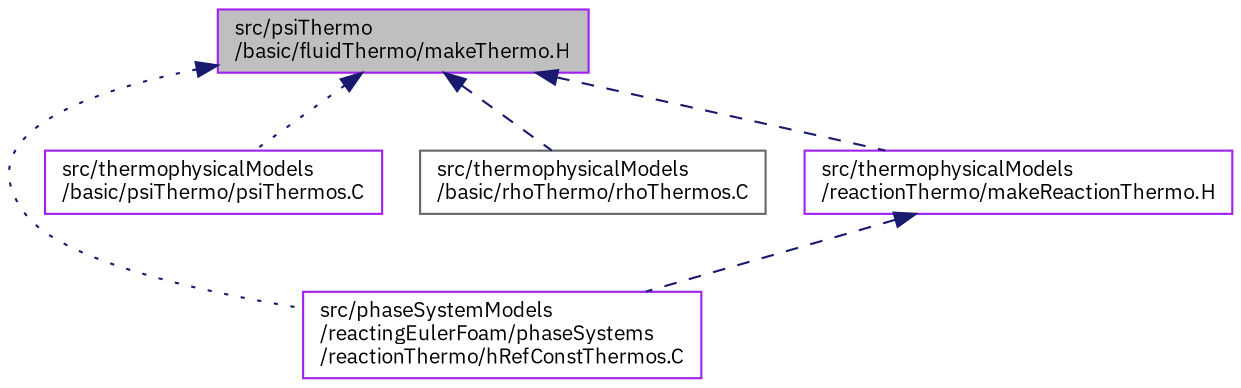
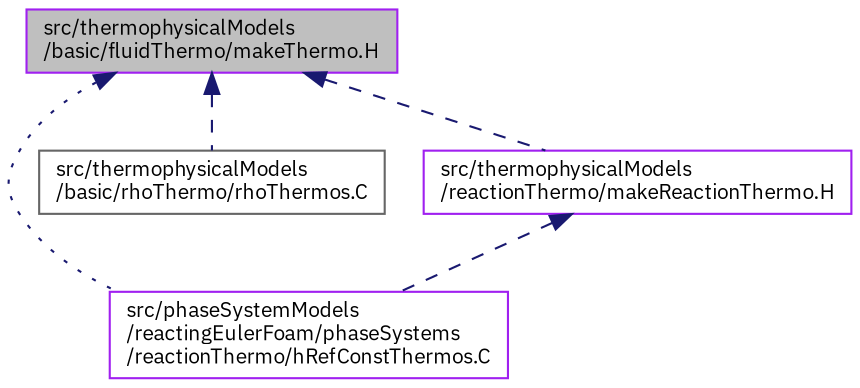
node "src/psiThermo /basic/fluidThermo/makeThermo.H": label "src/psiThermo /basic/fluidThermo/makeThermo.H" -> "src/thermophysicalModels /basic/fluidThermo/makeThermo.H"
node "src/thermophysicalModels /basic/psiThermo/psiThermos.C": removed
